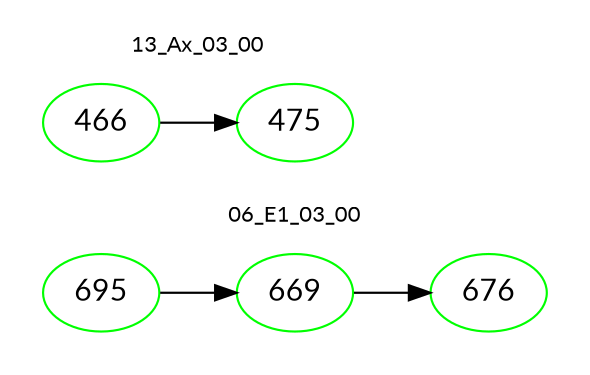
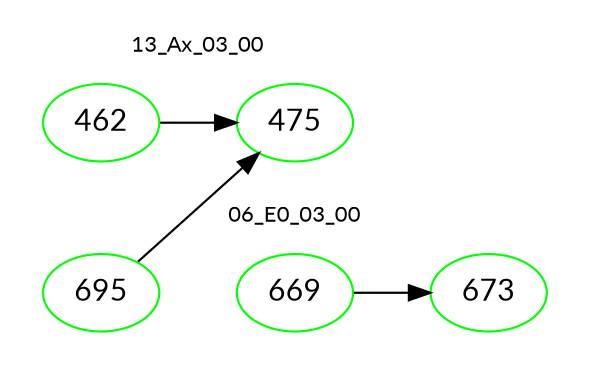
node "466": label "466" -> "462"
cluster "06_E1_03_00": label "06_E1_03_00" -> "06_E0_03_00"
edge "695" -> "669": now "695" -> "475"
node "676": label "676" -> "673"
